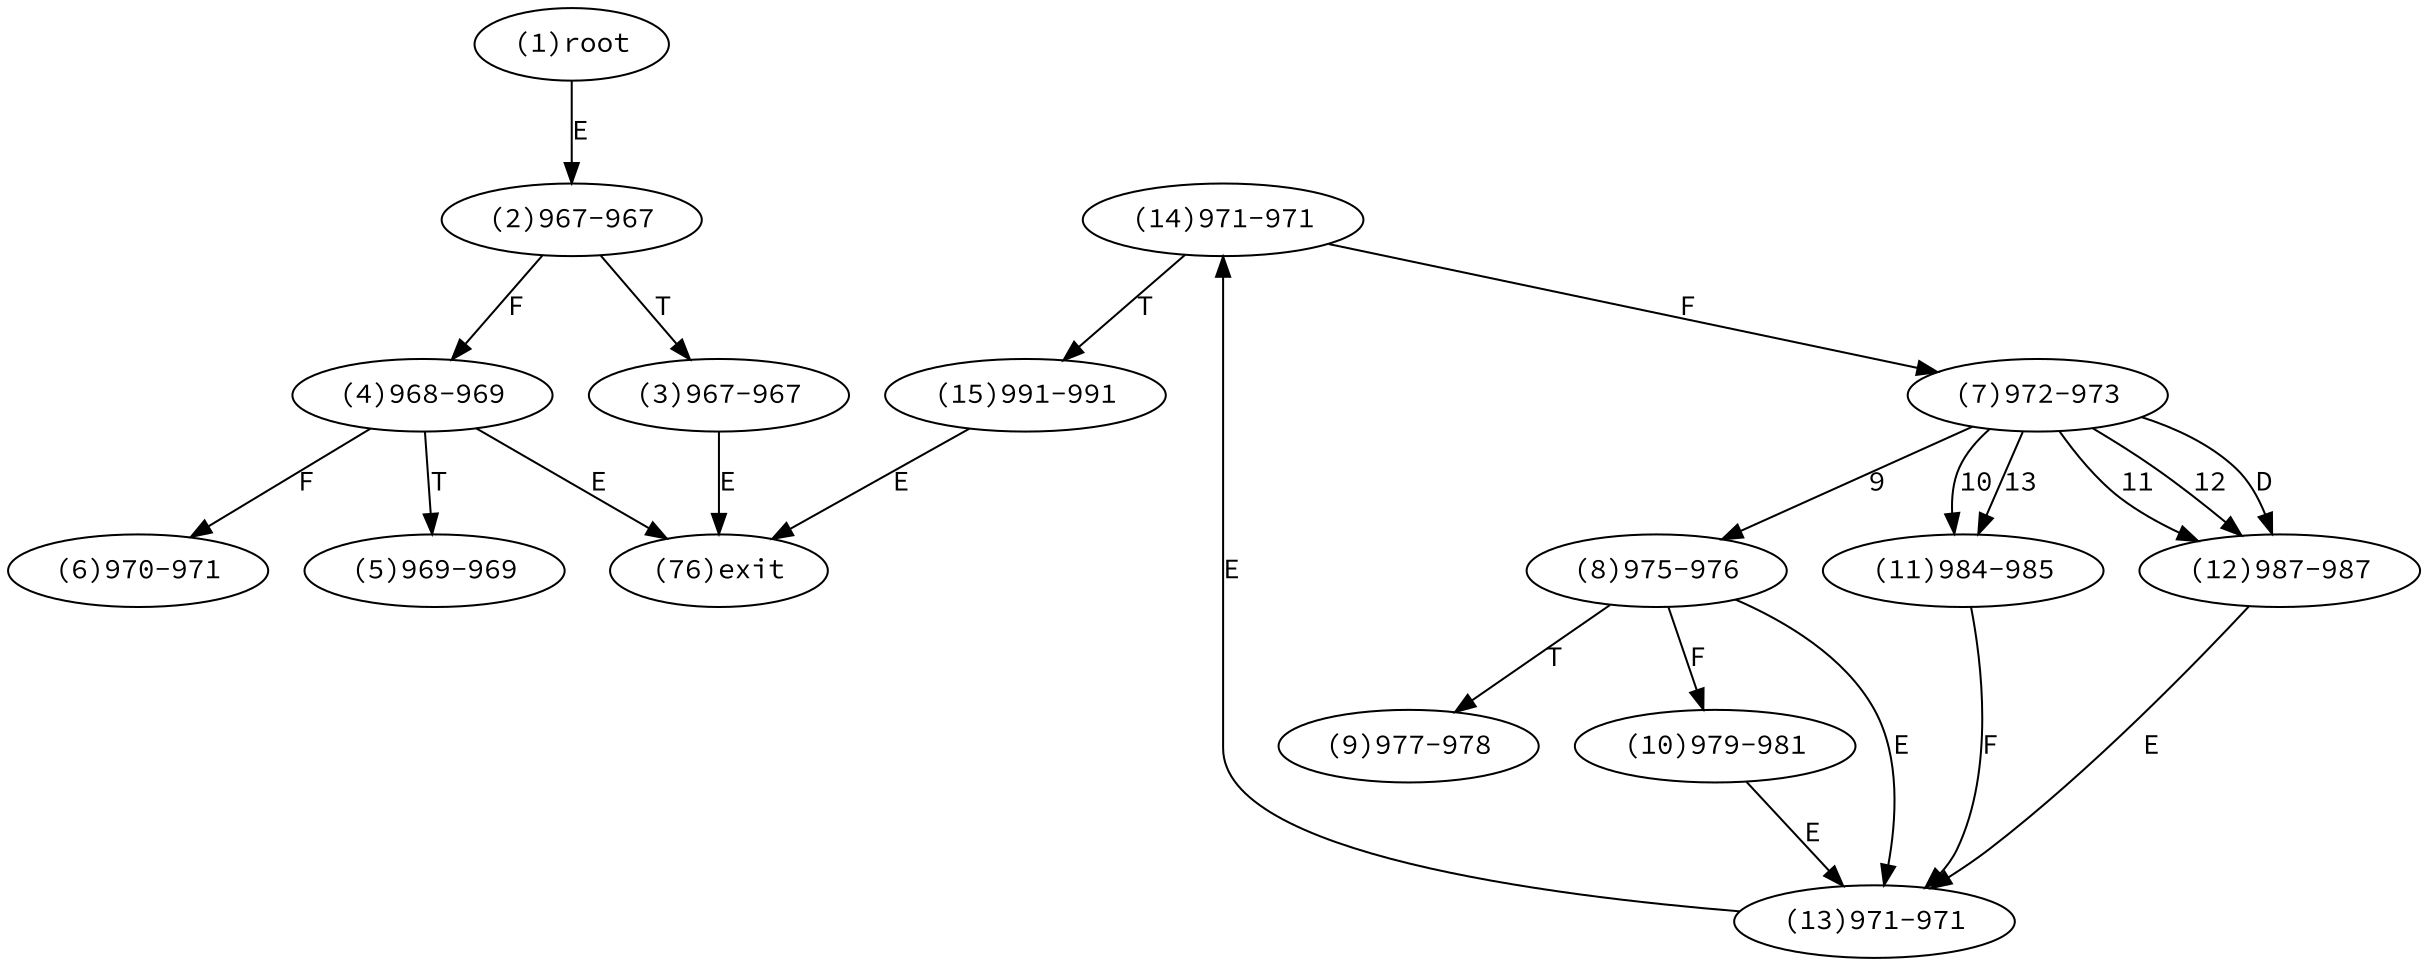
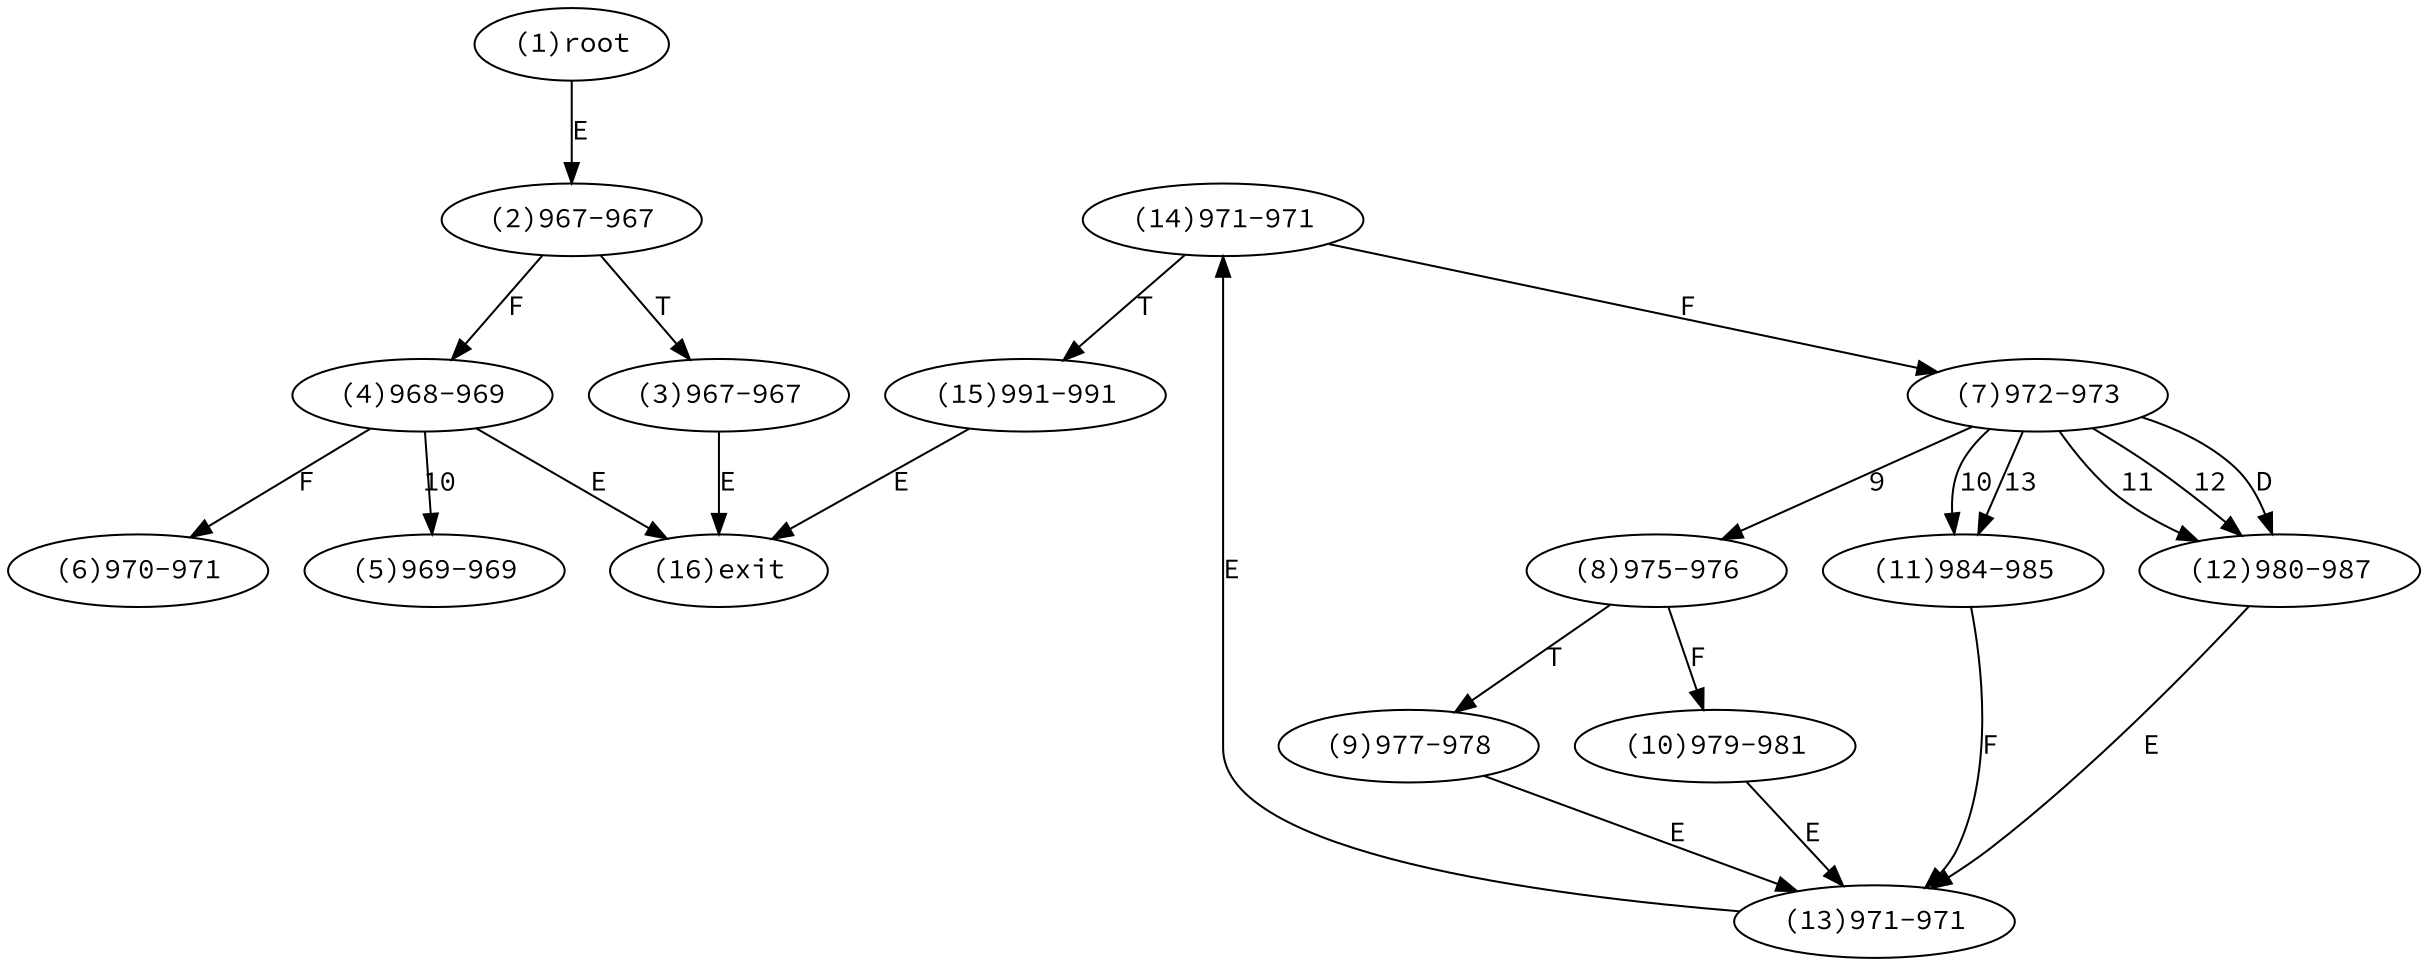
edge "(4)968-969" -> "(5)969-969": label "T" -> "10"
node "(76)exit": label "(76)exit" -> "(16)exit"
node "(12)987-987": label "(12)987-987" -> "(12)980-987"
edge "(8)975-976" -> "(13)971-971": now "(9)977-978" -> "(13)971-971"
